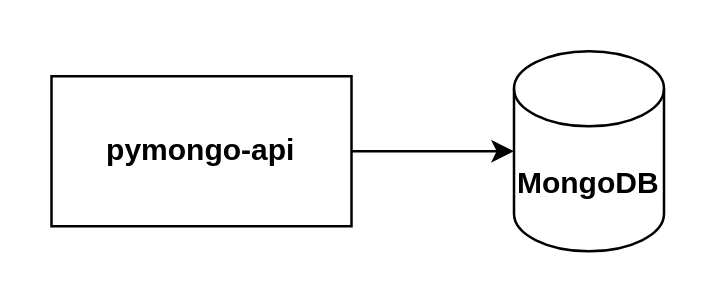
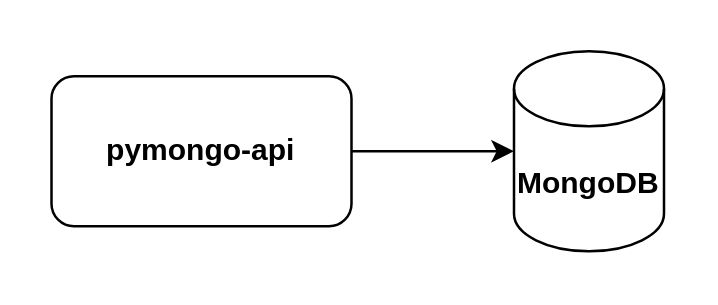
node "pymongo-api": shape rectangle -> rounded rectangle
